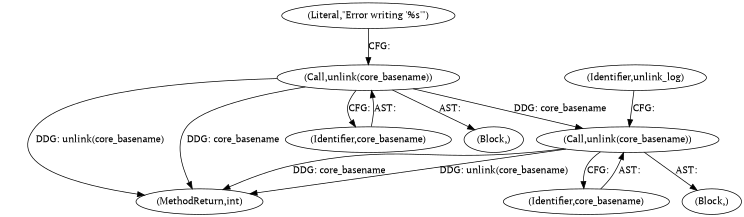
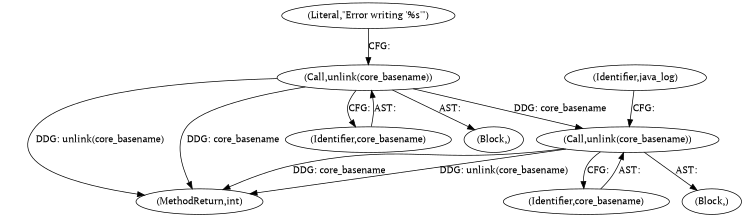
node "(Identifier,unlink_log)": label "(Identifier,unlink_log)" -> "(Identifier,java_log)"
